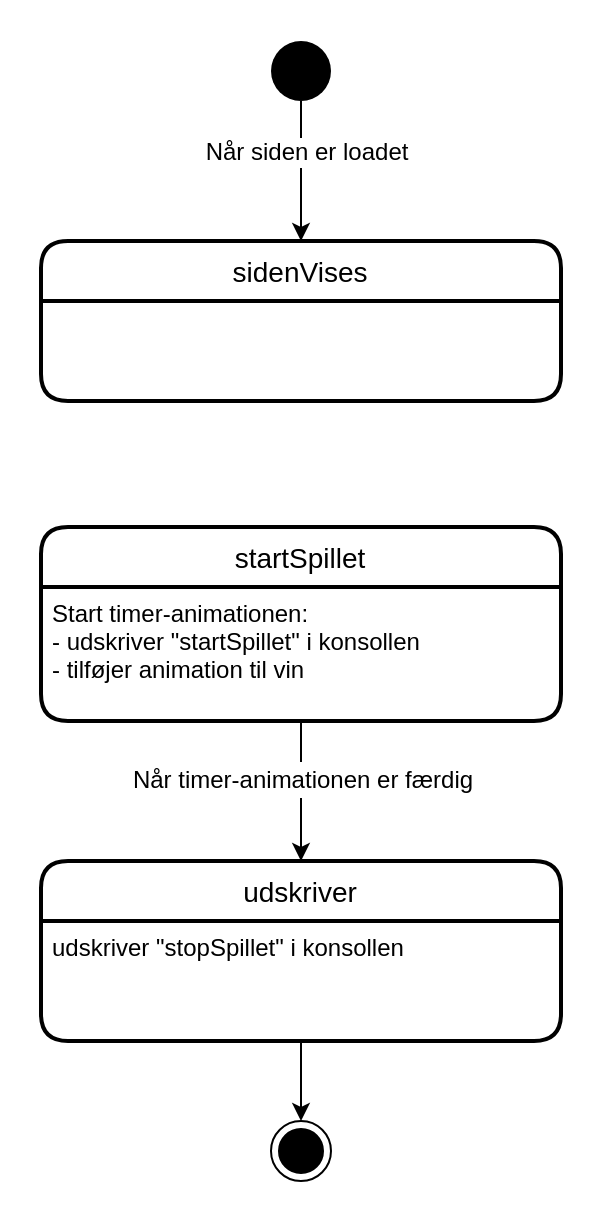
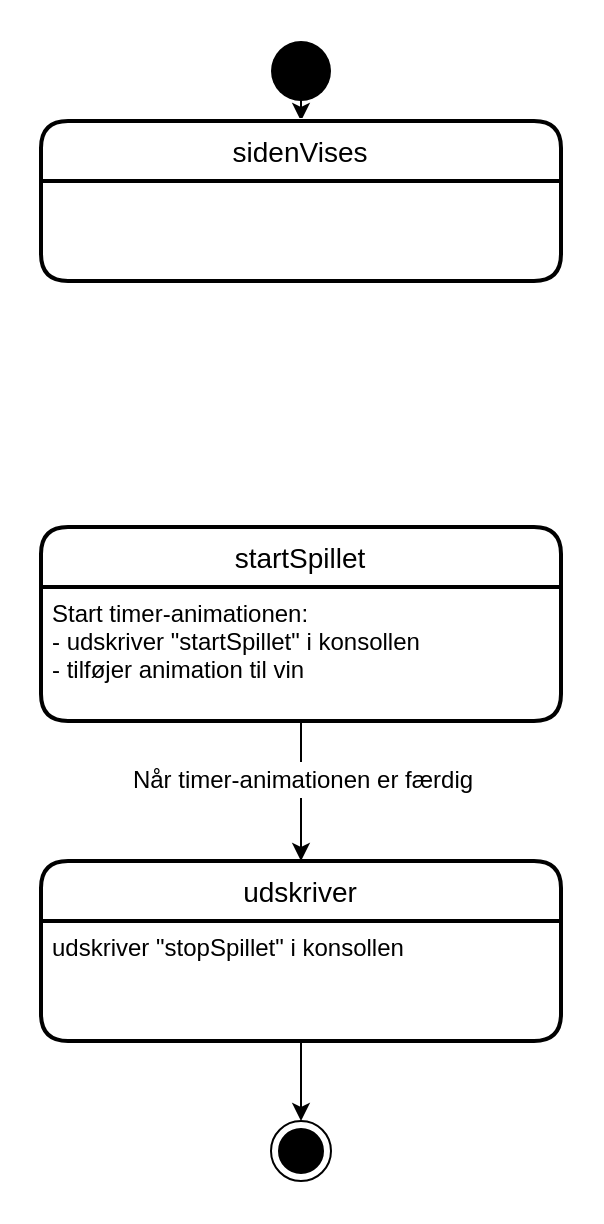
node "sidenVises": moved (301, 321) -> (301, 201)
